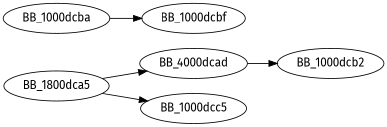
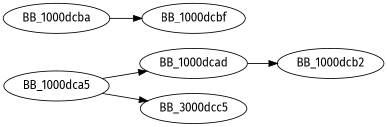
node "BB_4000dcad": label "BB_4000dcad" -> "BB_1000dcad"
node "BB_1800dca5": label "BB_1800dca5" -> "BB_1000dca5"
node "BB_1000dcc5": label "BB_1000dcc5" -> "BB_3000dcc5"
